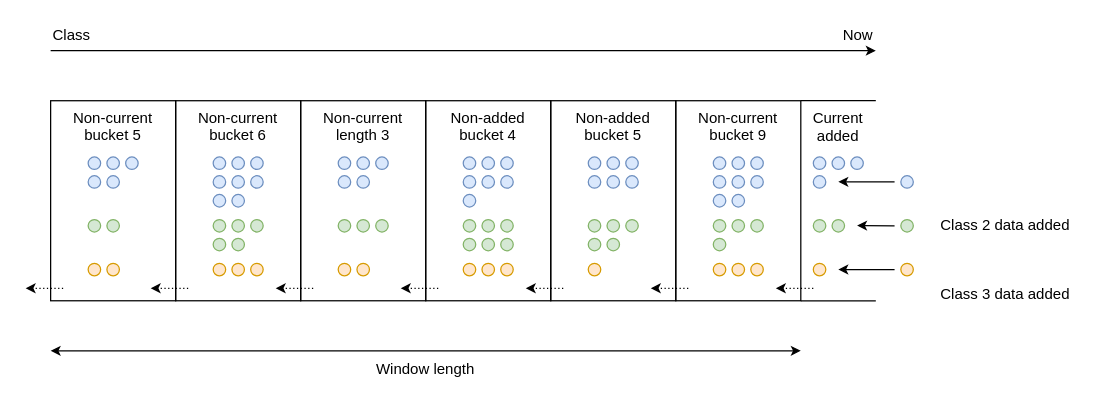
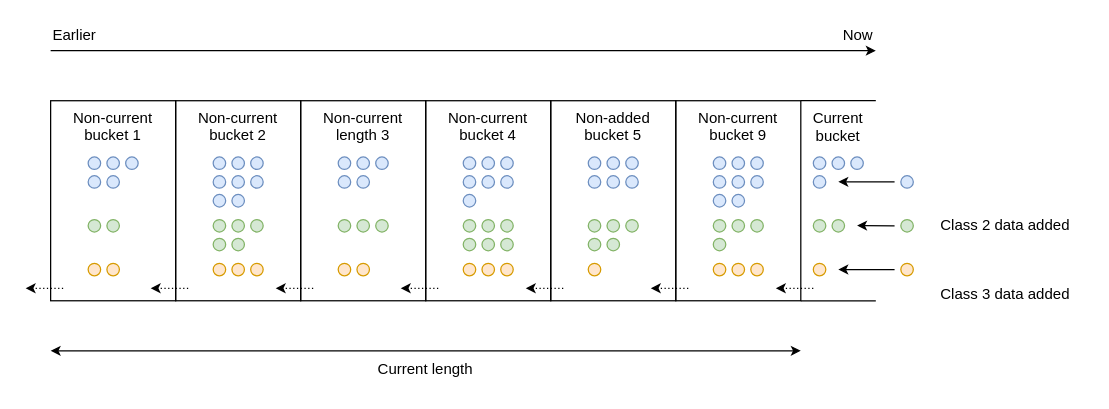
node "Class": label "Class" -> "Earlier"
node "Non-current bucket 5": label "Non-current bucket 5" -> "Non-current bucket 1"
node "Non-current bucket 6": label "Non-current bucket 6" -> "Non-current bucket 2"
node "Non-added bucket 4": label "Non-added bucket 4" -> "Non-current bucket 4"
node "Current added": label "Current added" -> "Current bucket"
node "Window length": label "Window length" -> "Current length"
